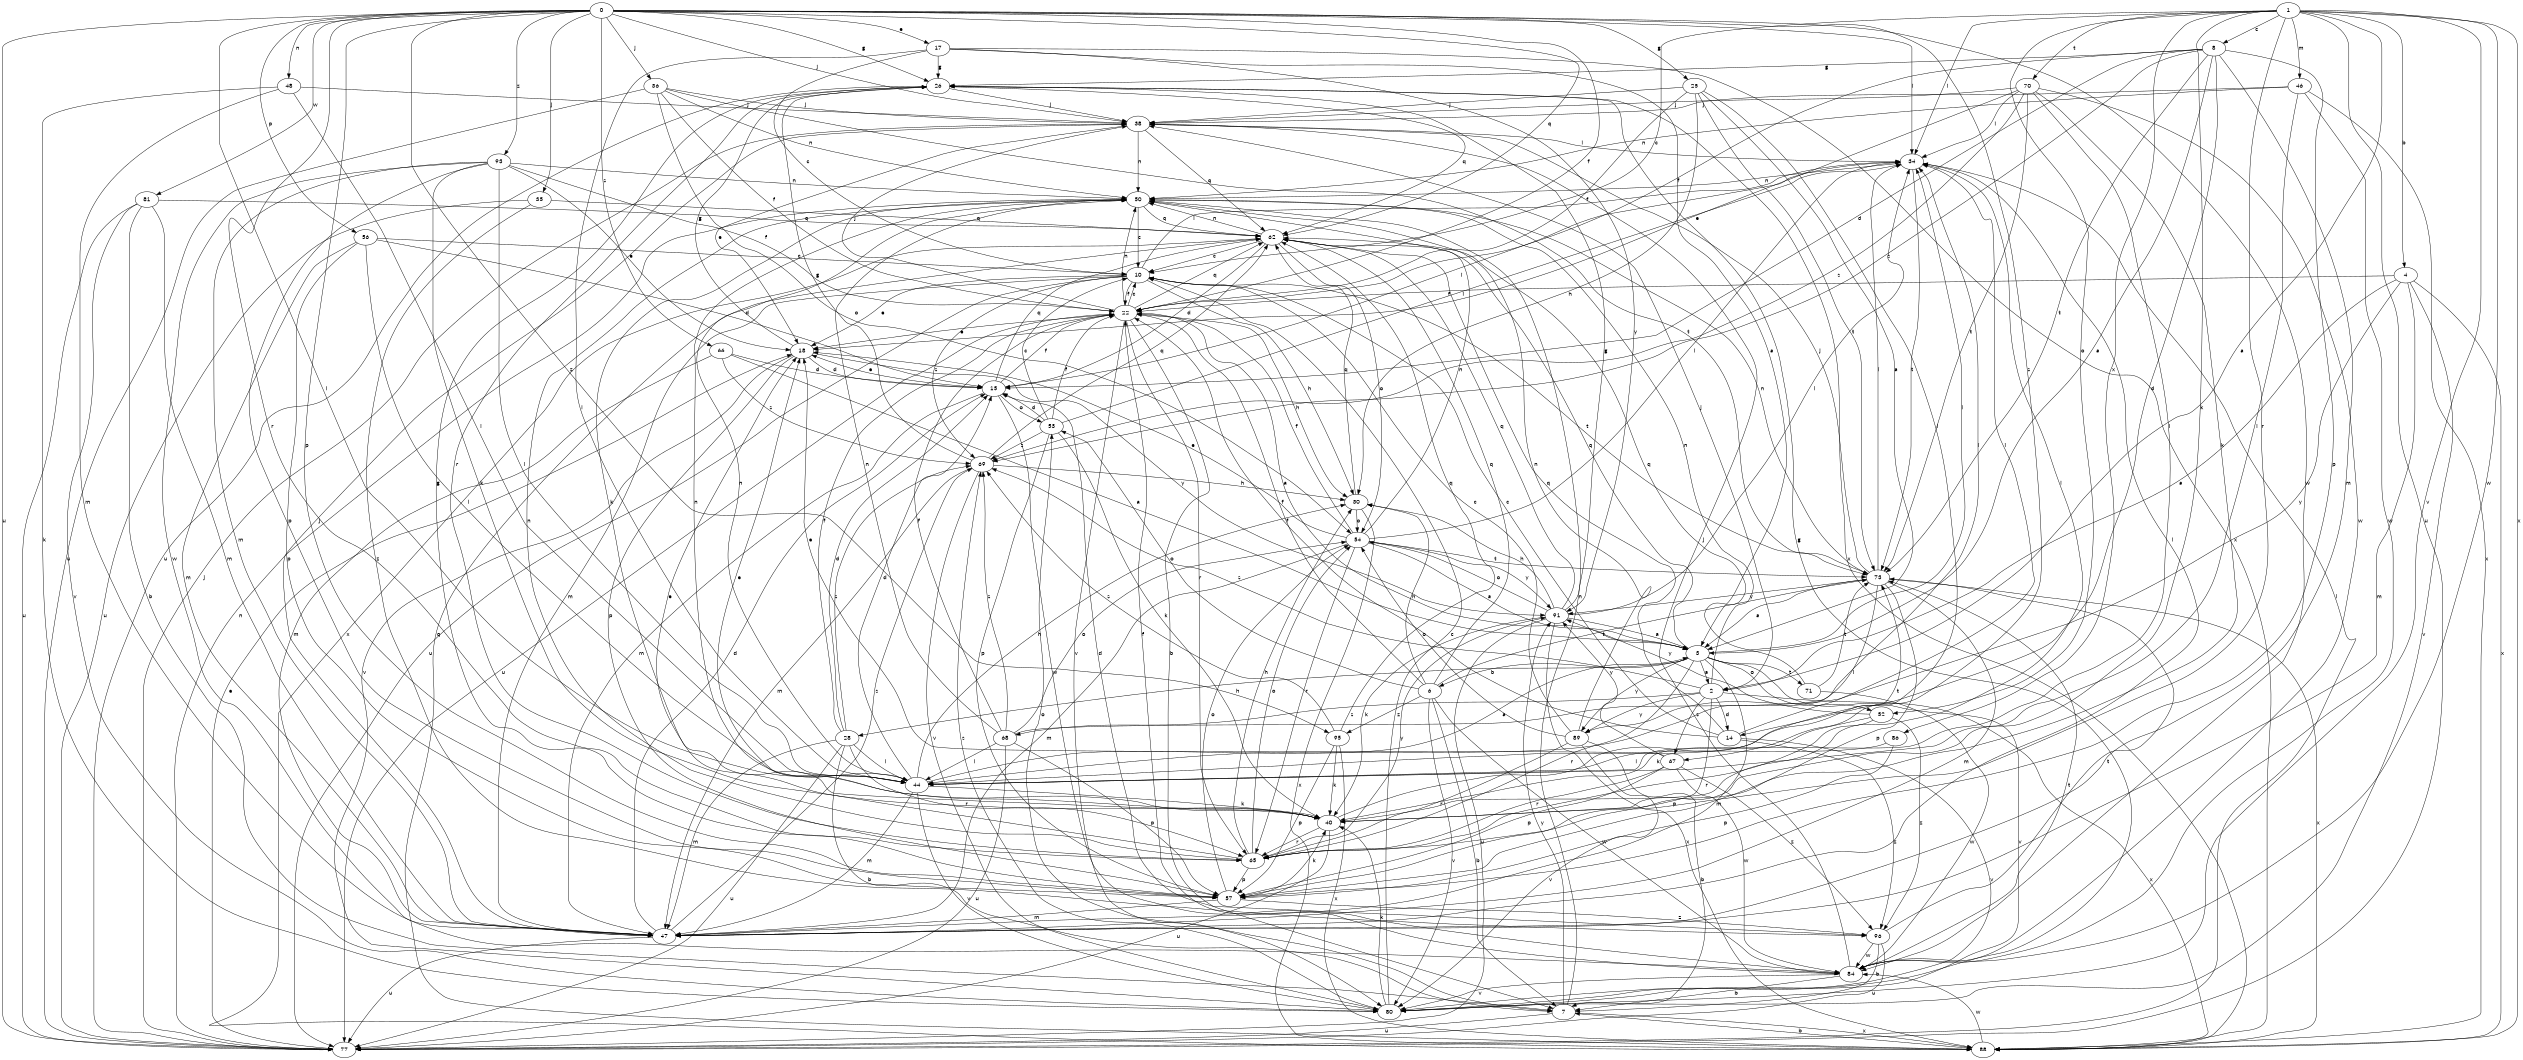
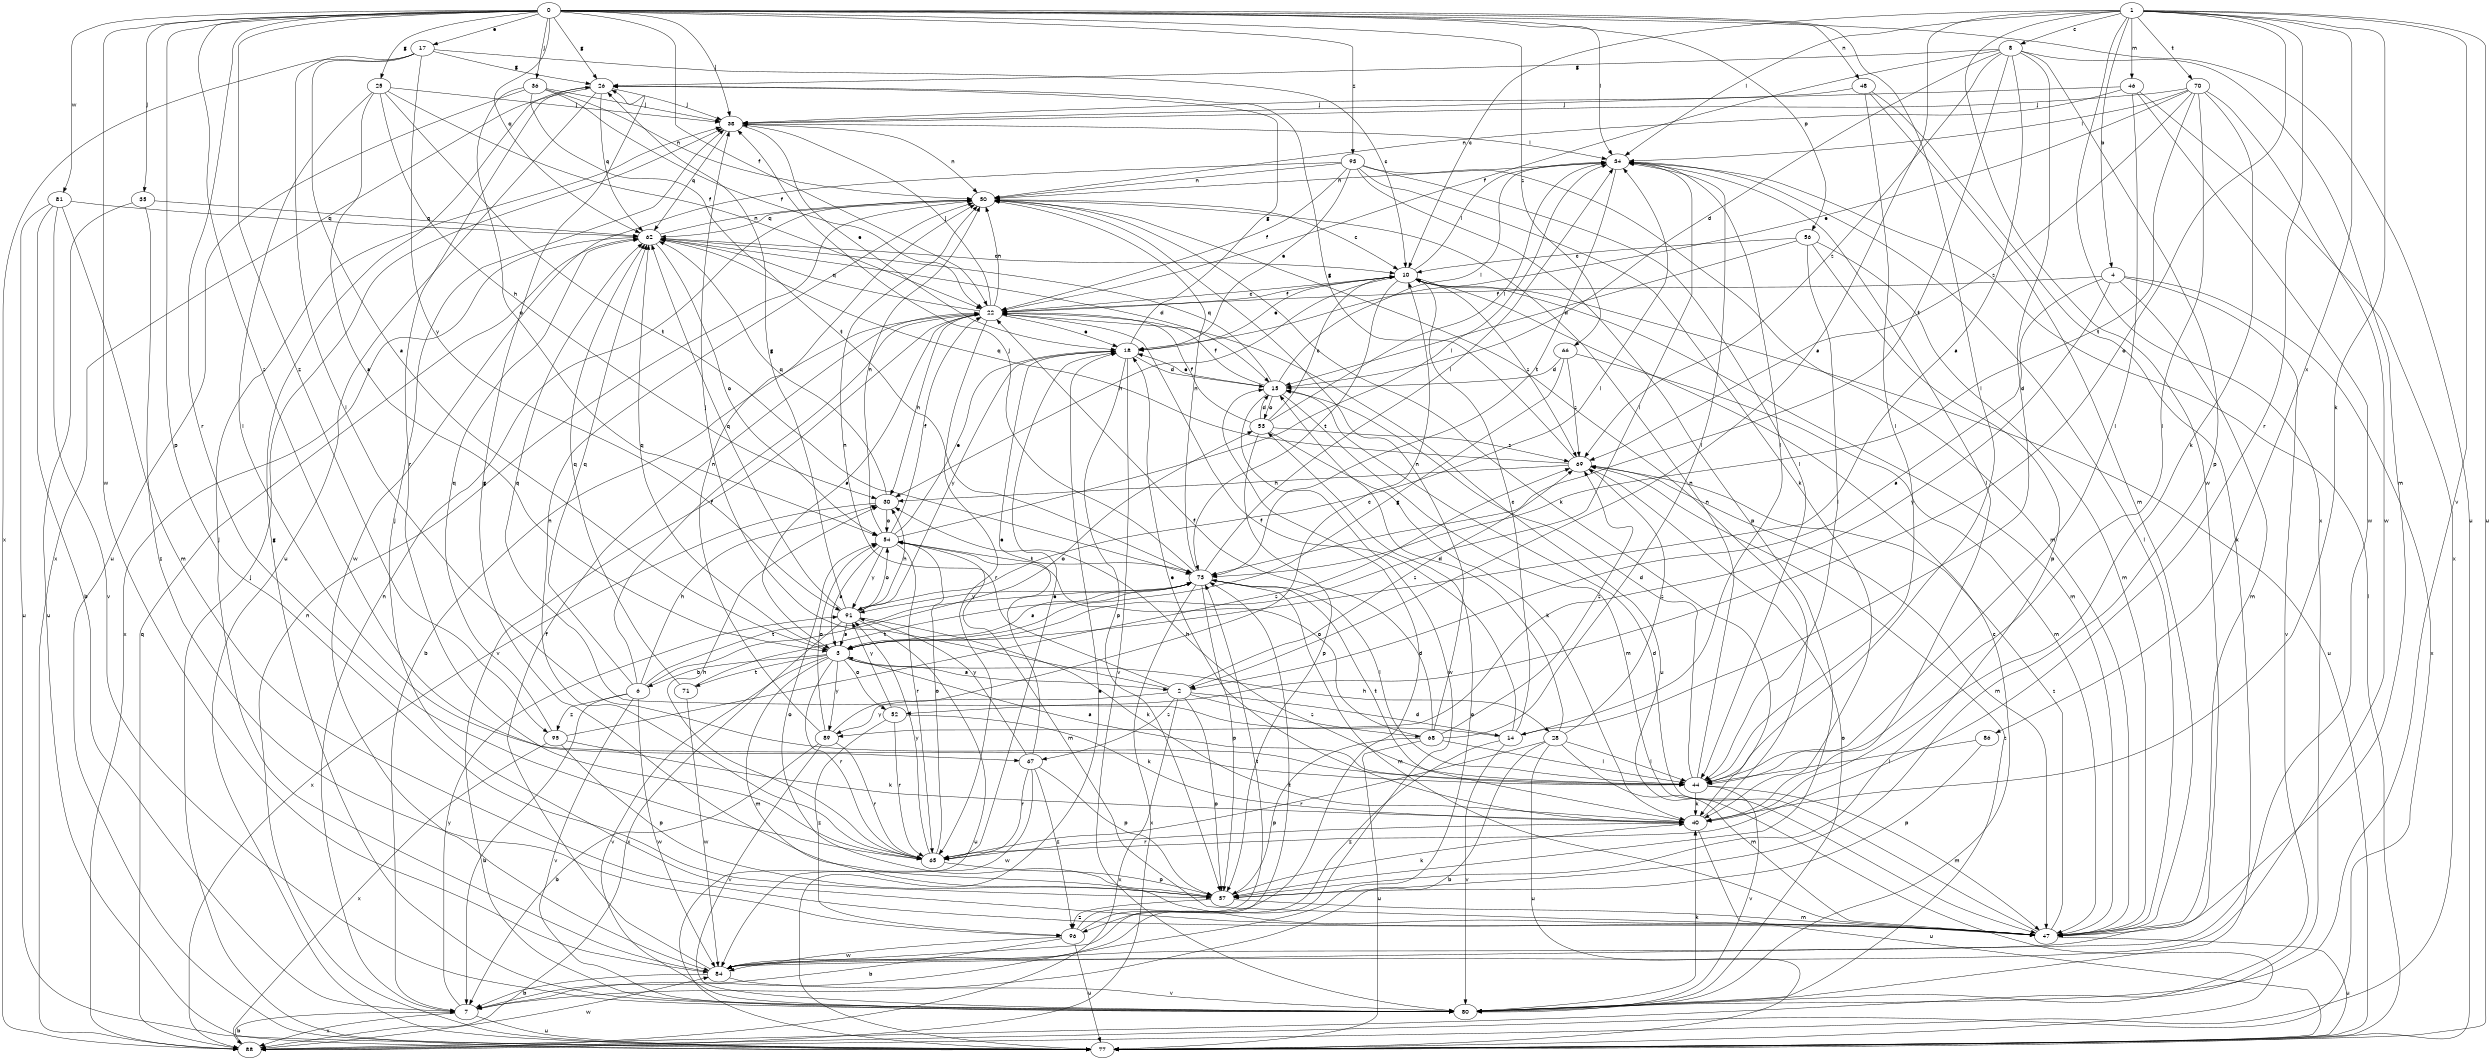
edge "28" -> "22": removed, label "f"
edge "66" -> "3": label "a" -> "g"
edge "69" -> "80": label "v" -> "o"
